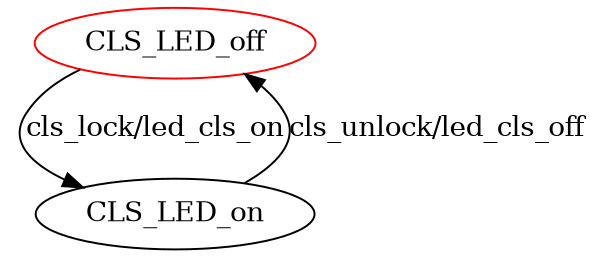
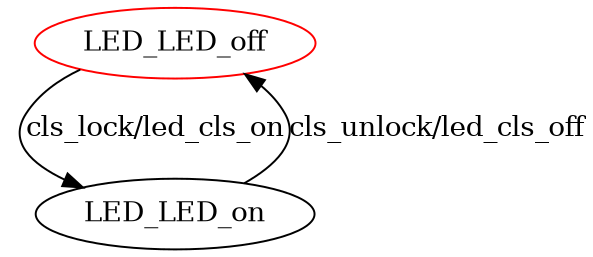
node "CLS_LED_off": label "CLS_LED_off" -> "LED_LED_off"
node "CLS_LED_on": label "CLS_LED_on" -> "LED_LED_on"
